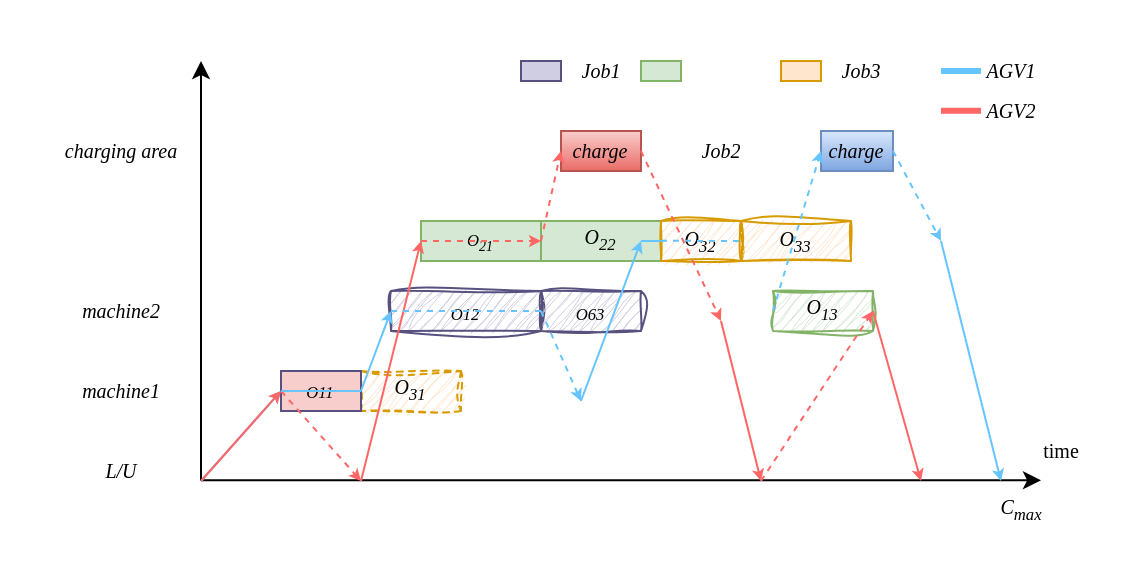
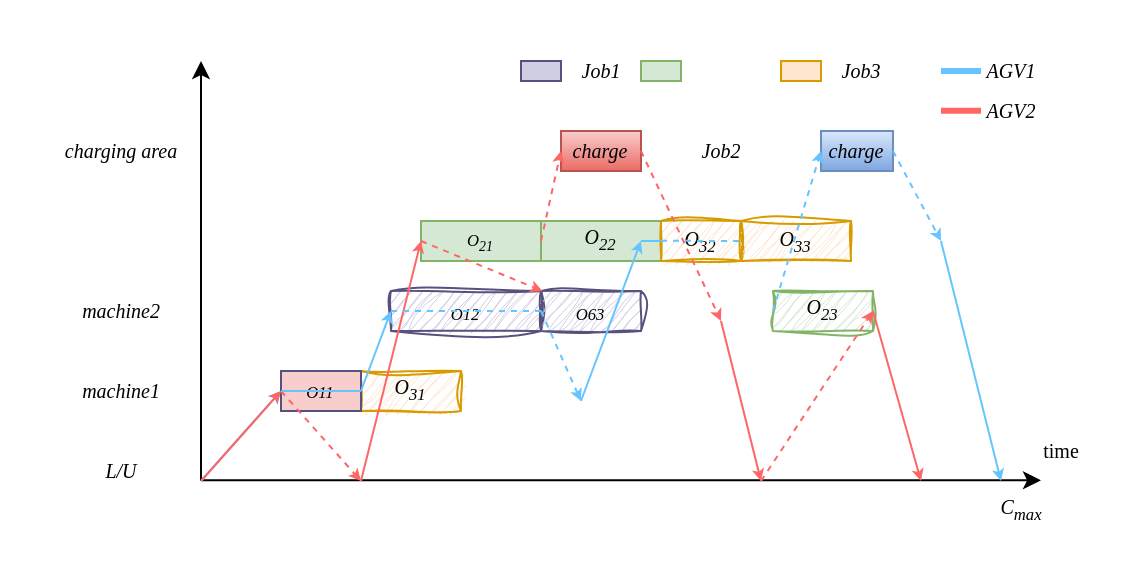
edge "O21" -> "O22": now "O21" -> "O63"
node "O13": label "O13" -> "O23"
node "O31": style dashed -> solid
